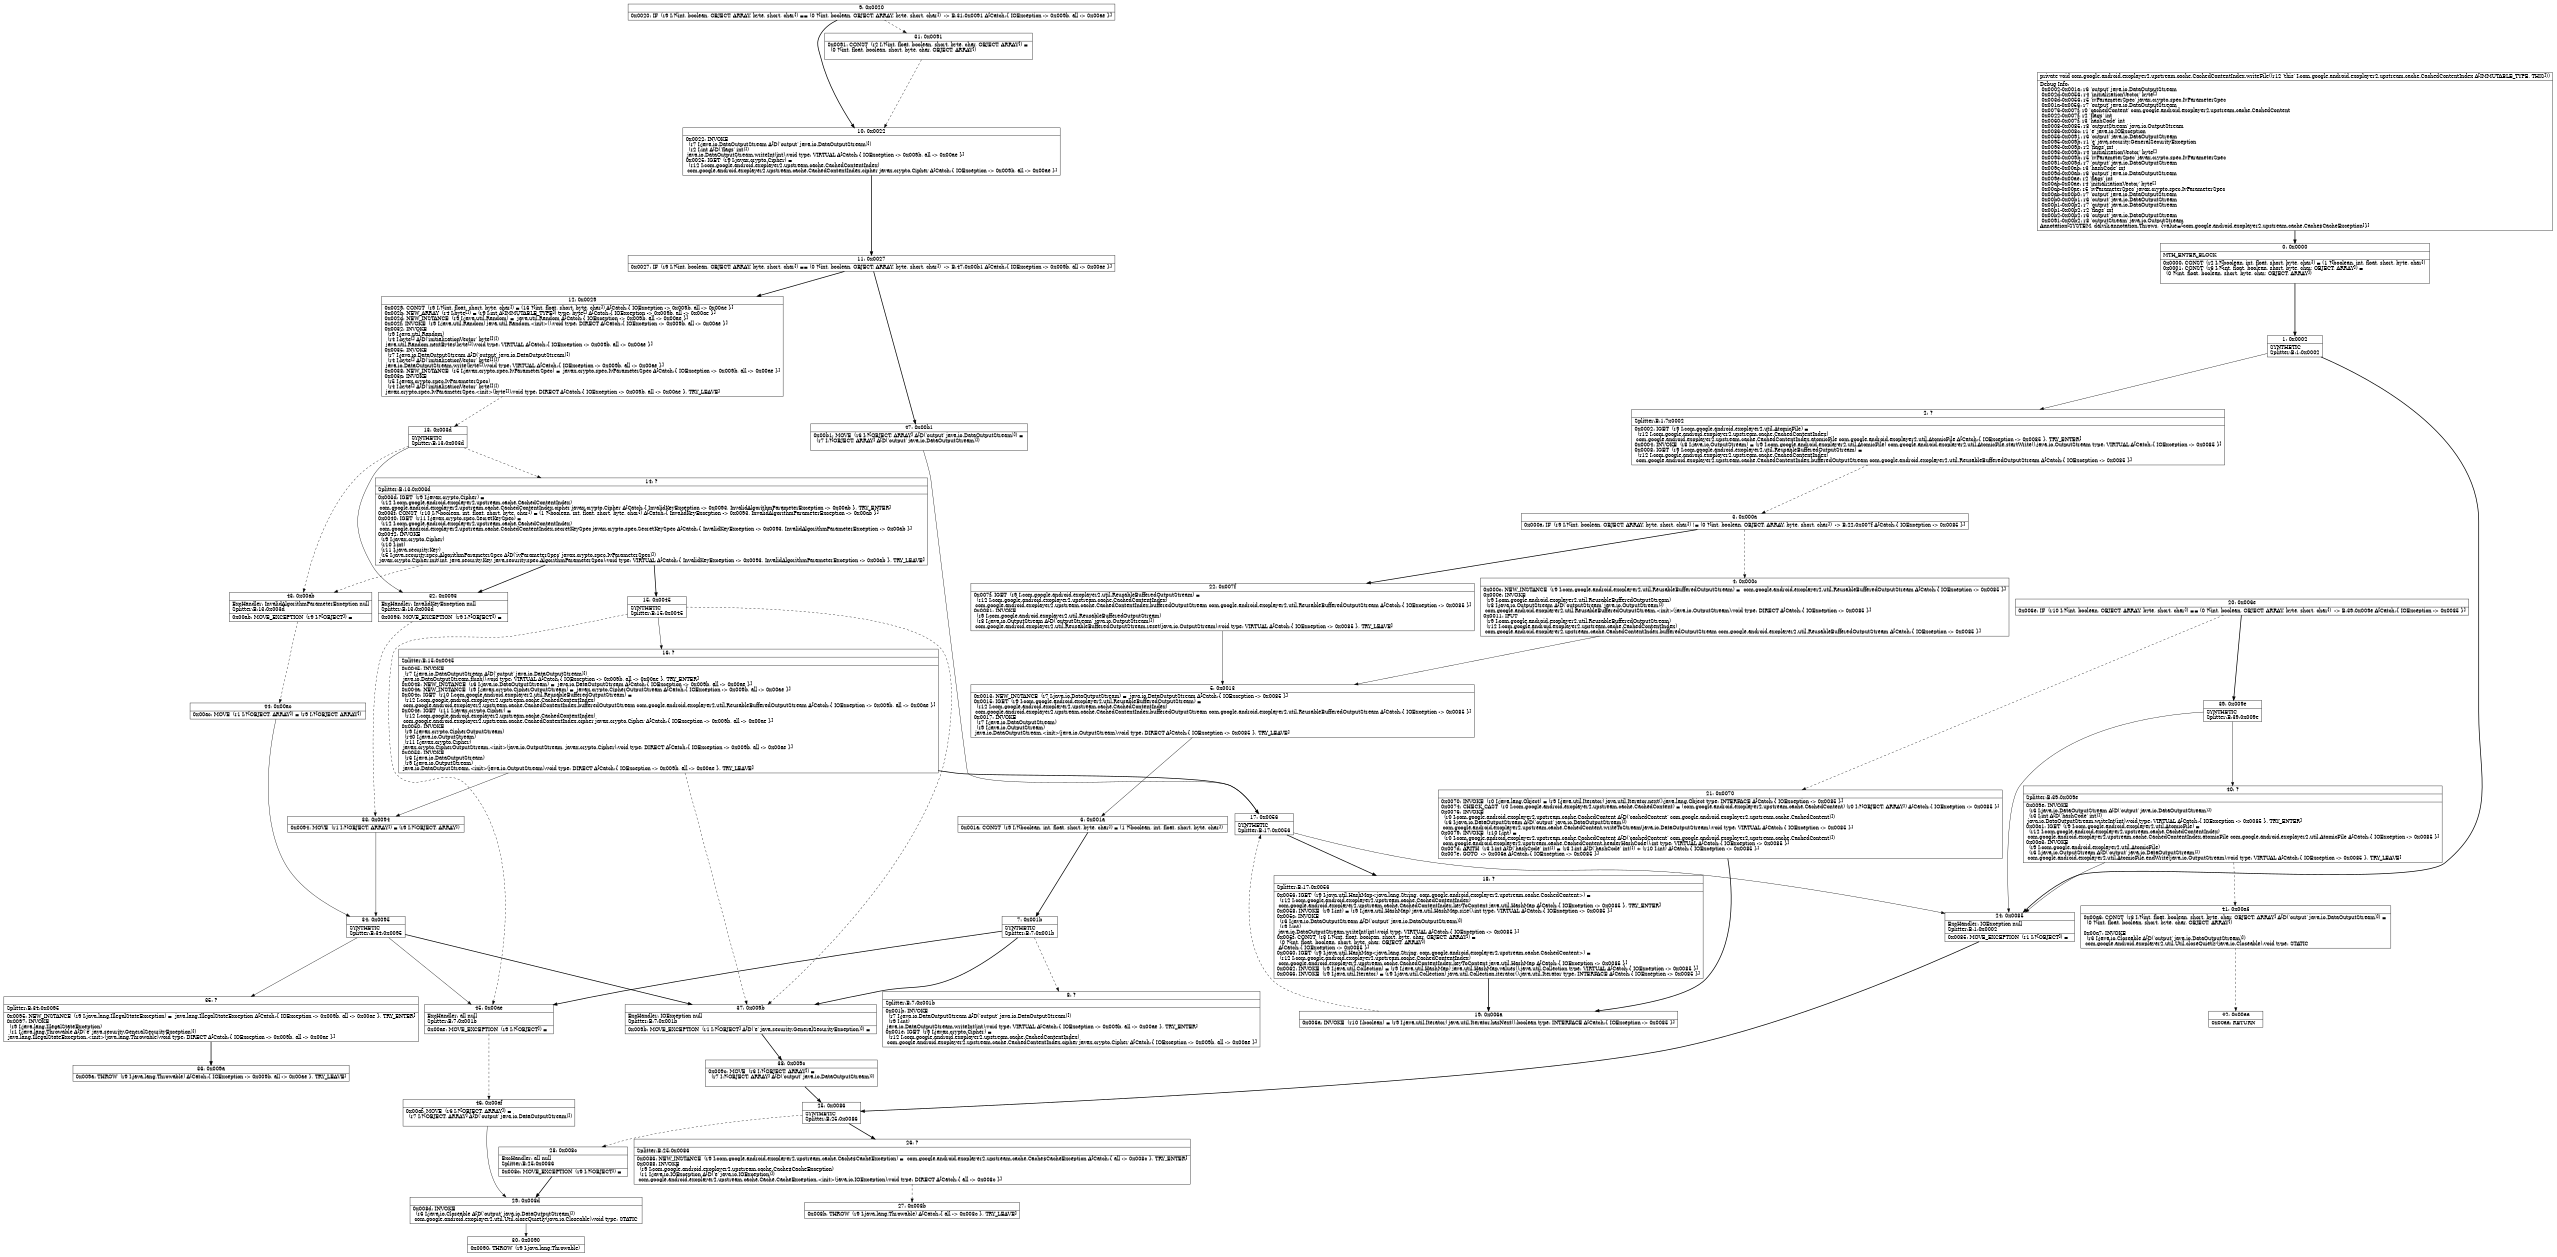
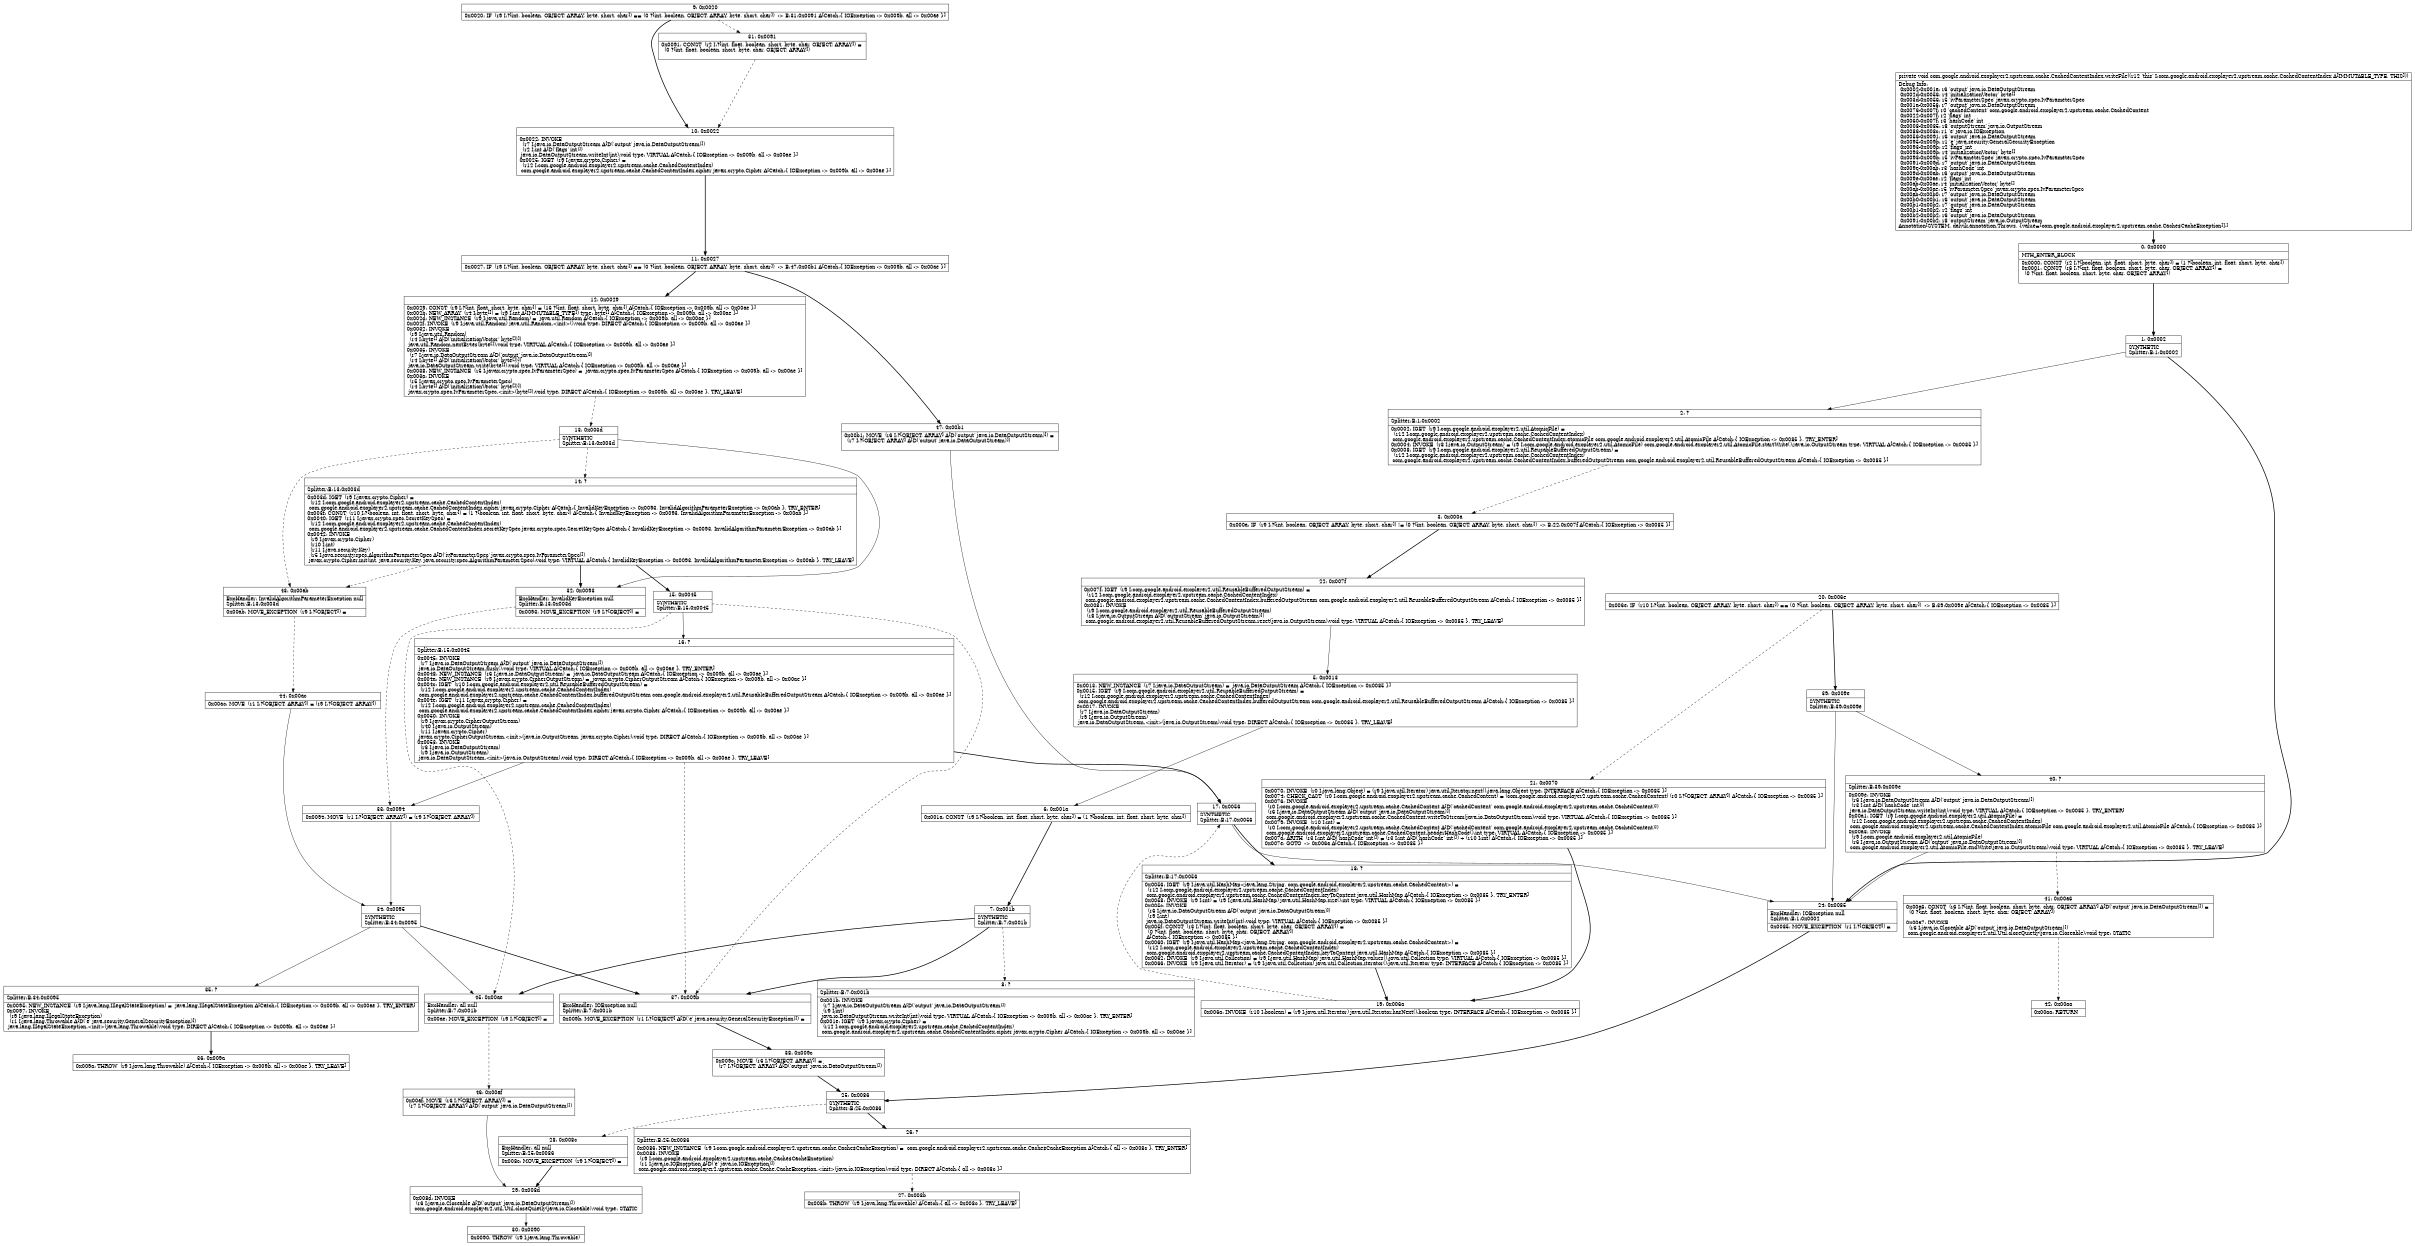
node "2: ?": text "Splitter:B:1:7x0002" -> "Splitter:B:1:0x0002"
node "4: 0x000c": removed
